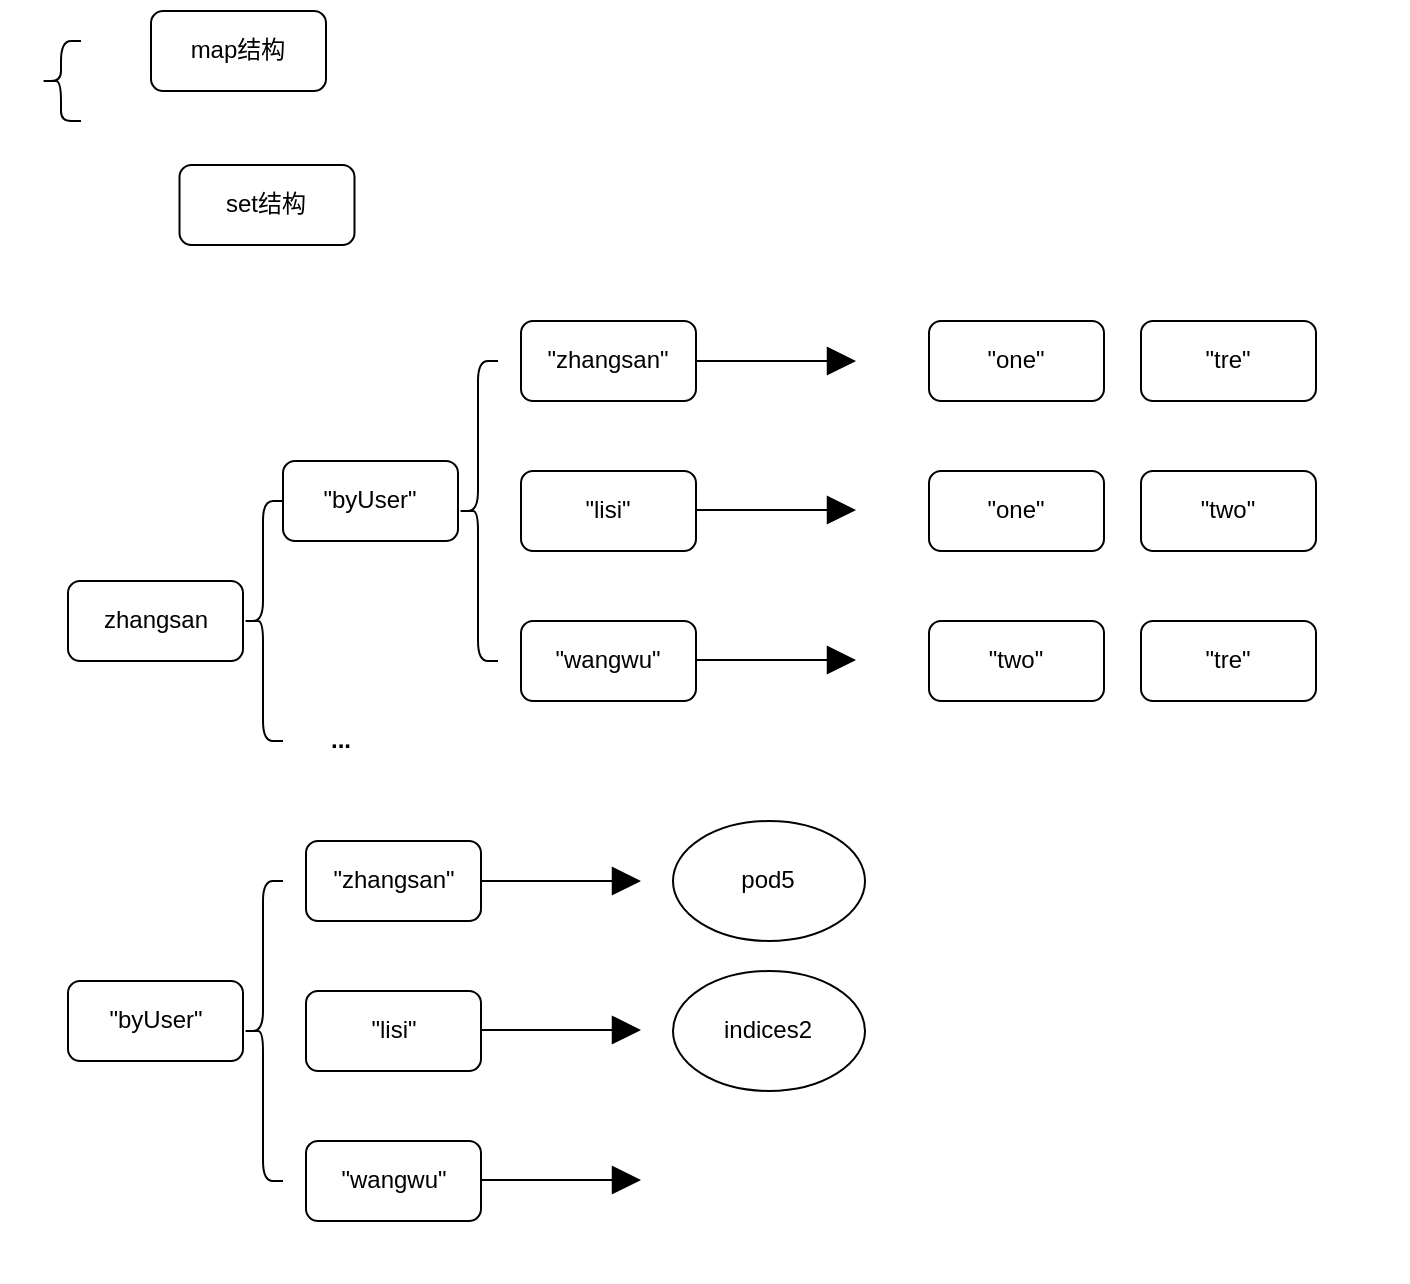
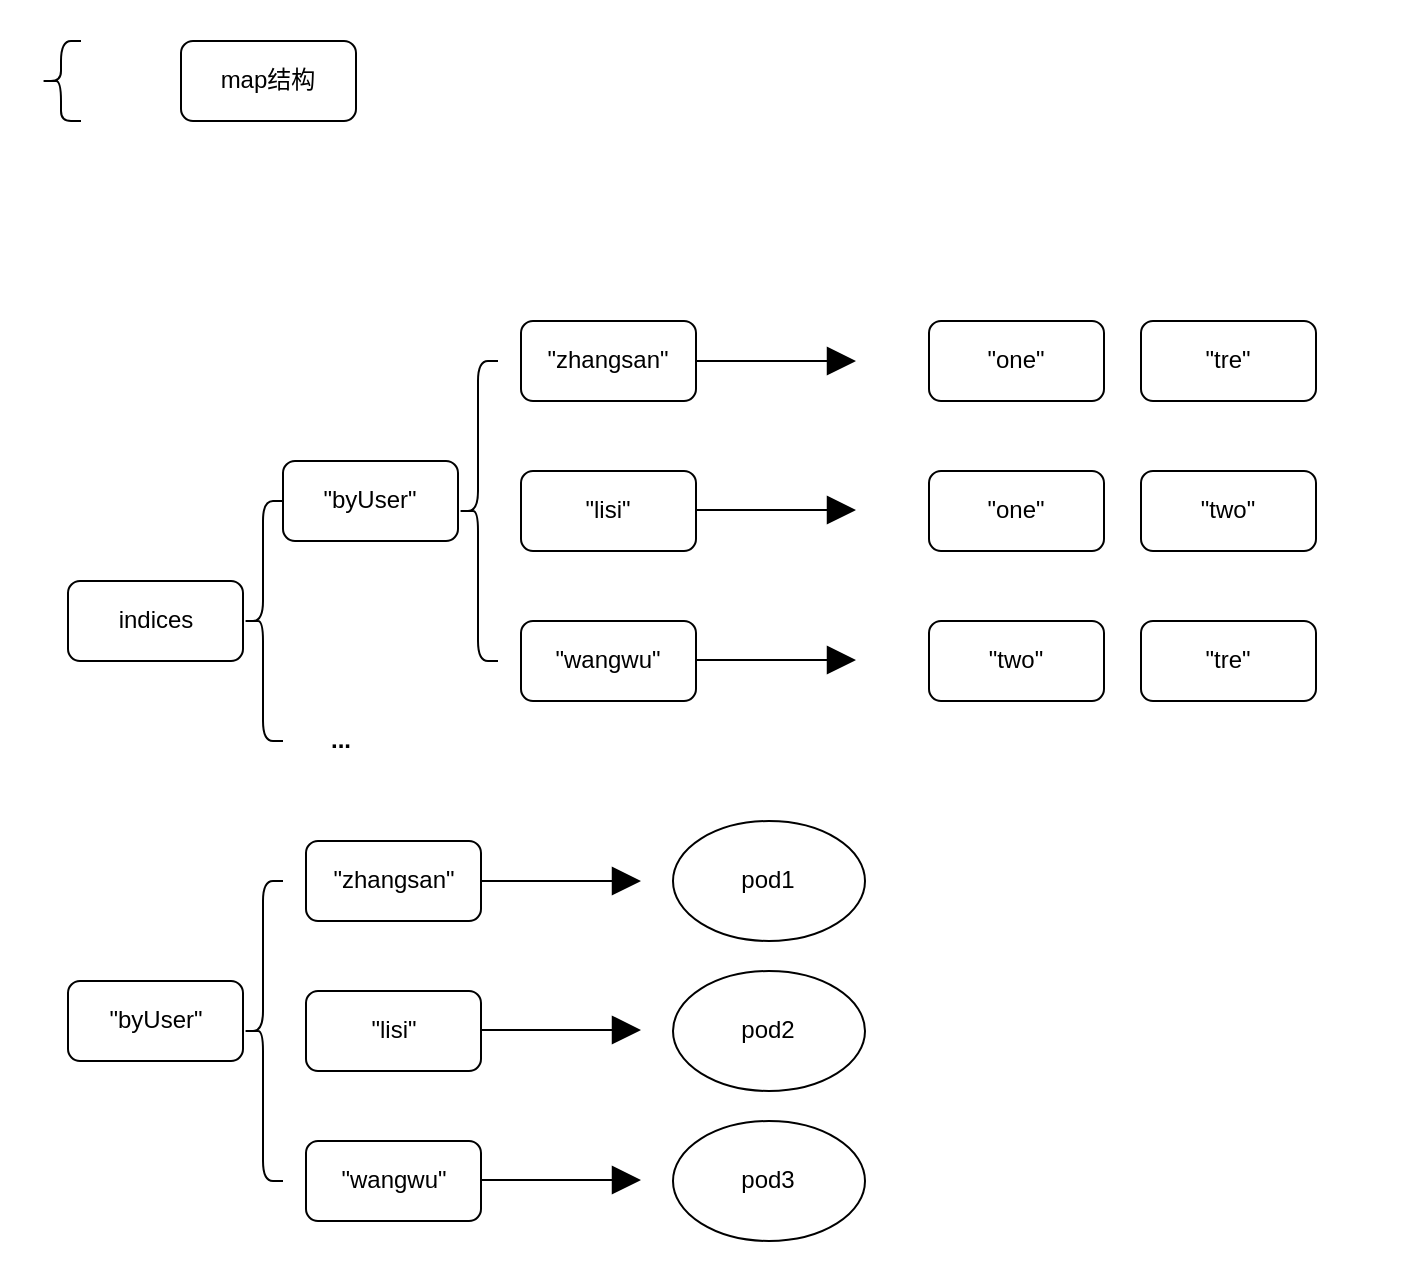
node "map结构": moved (239, 51) -> (269, 81)
node "set结构": removed
node "zhangsan": label "zhangsan" -> "indices"
node "pod5": label "pod5" -> "pod1"
node "indices2": label "indices2" -> "pod2"
node "pod3": added
